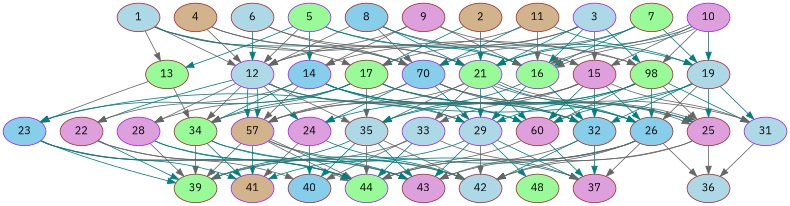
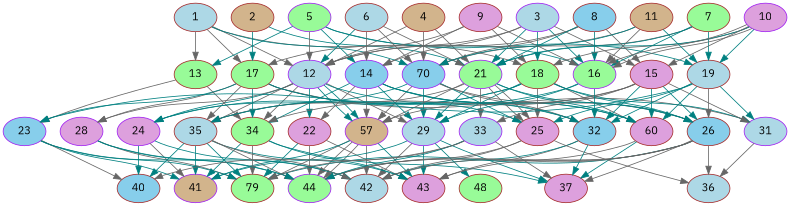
edge "6" -> "14": added
node "98": label "98" -> "18"
edge "35" -> "41": added
node "39": label "39" -> "79"
